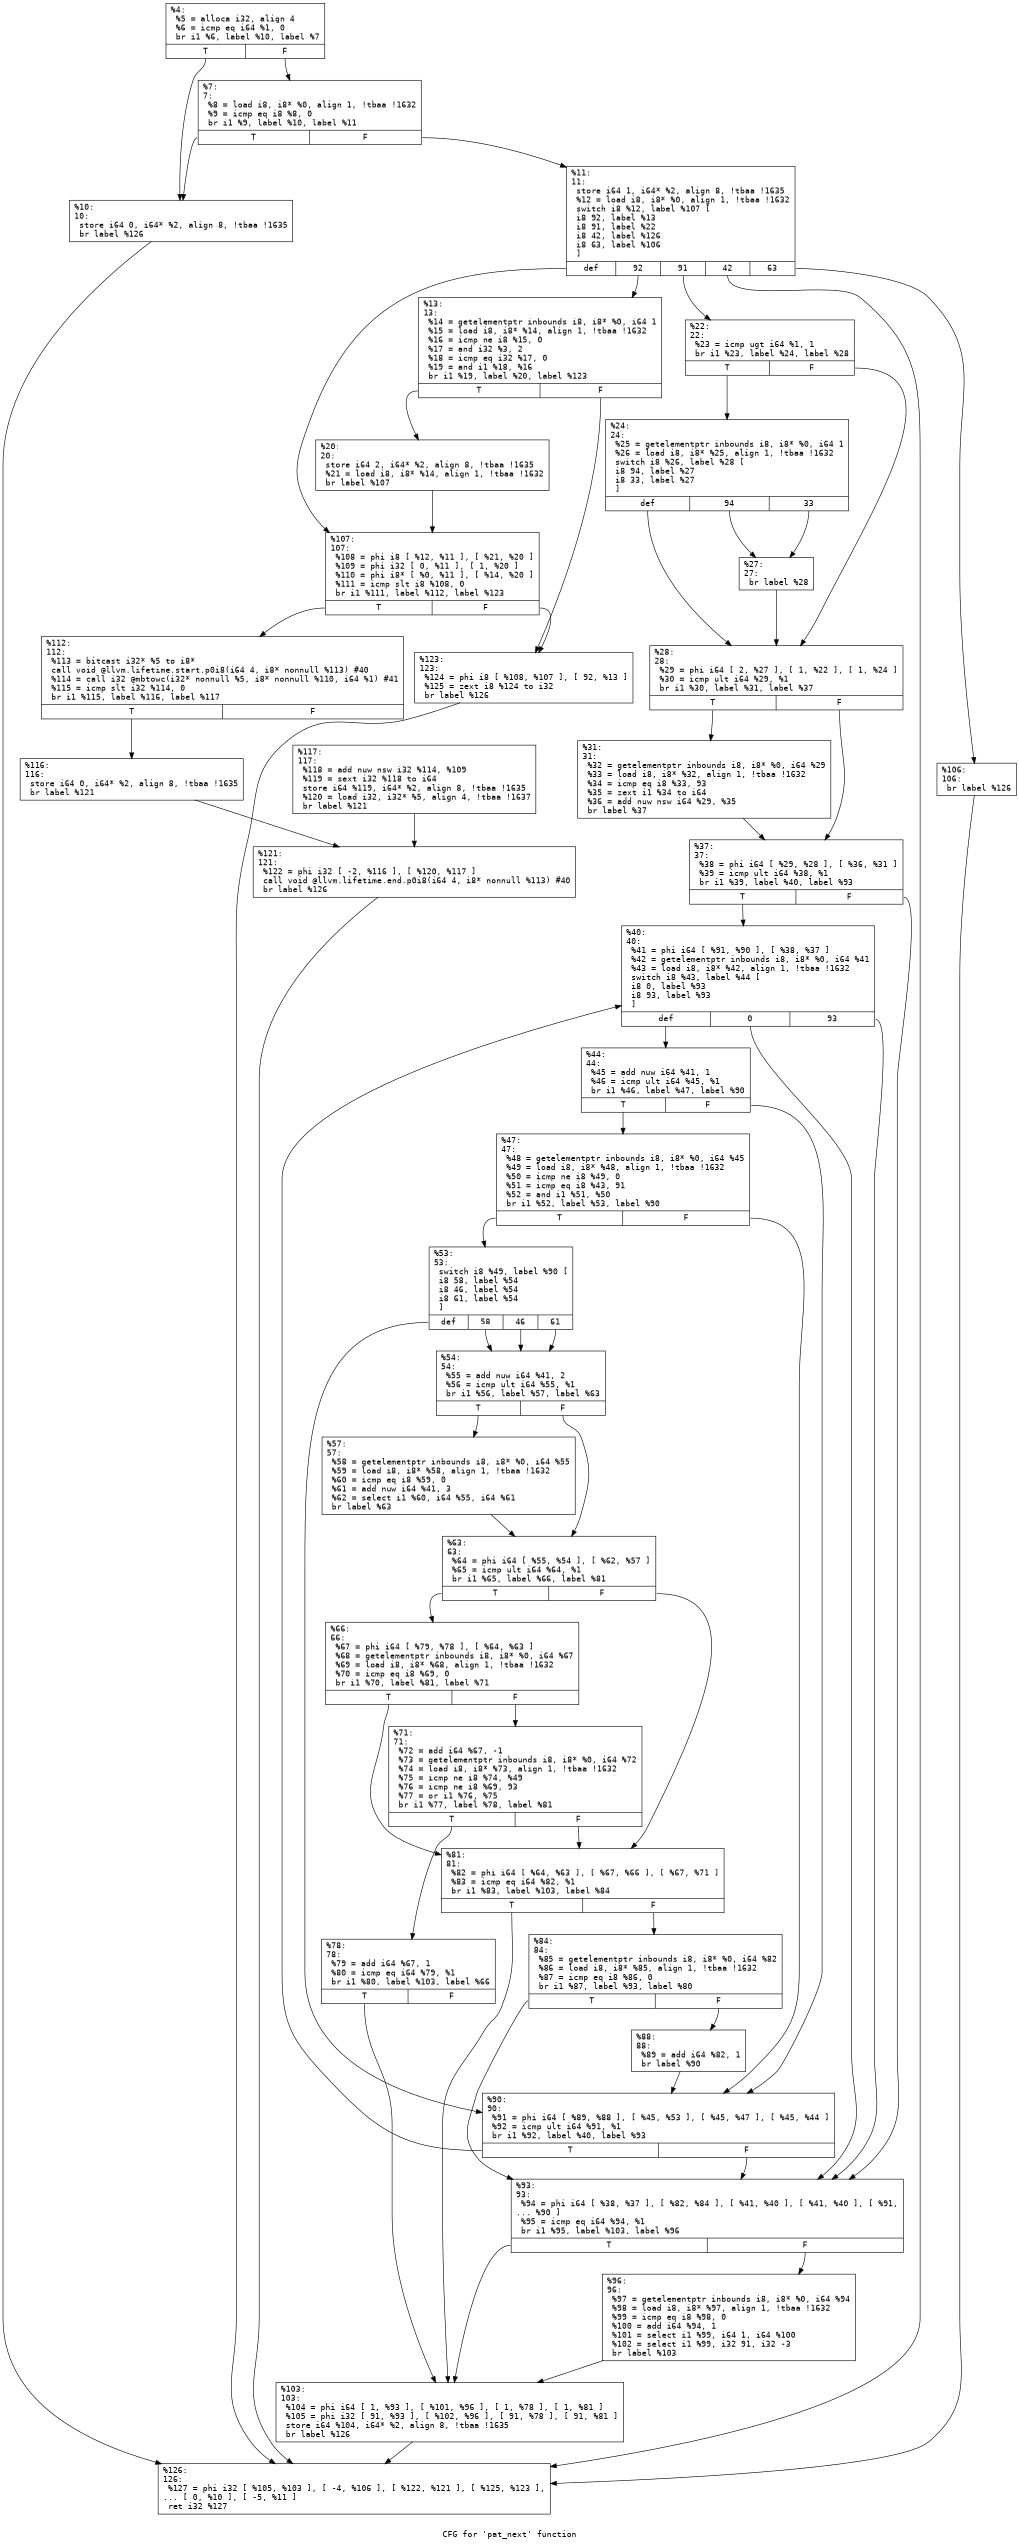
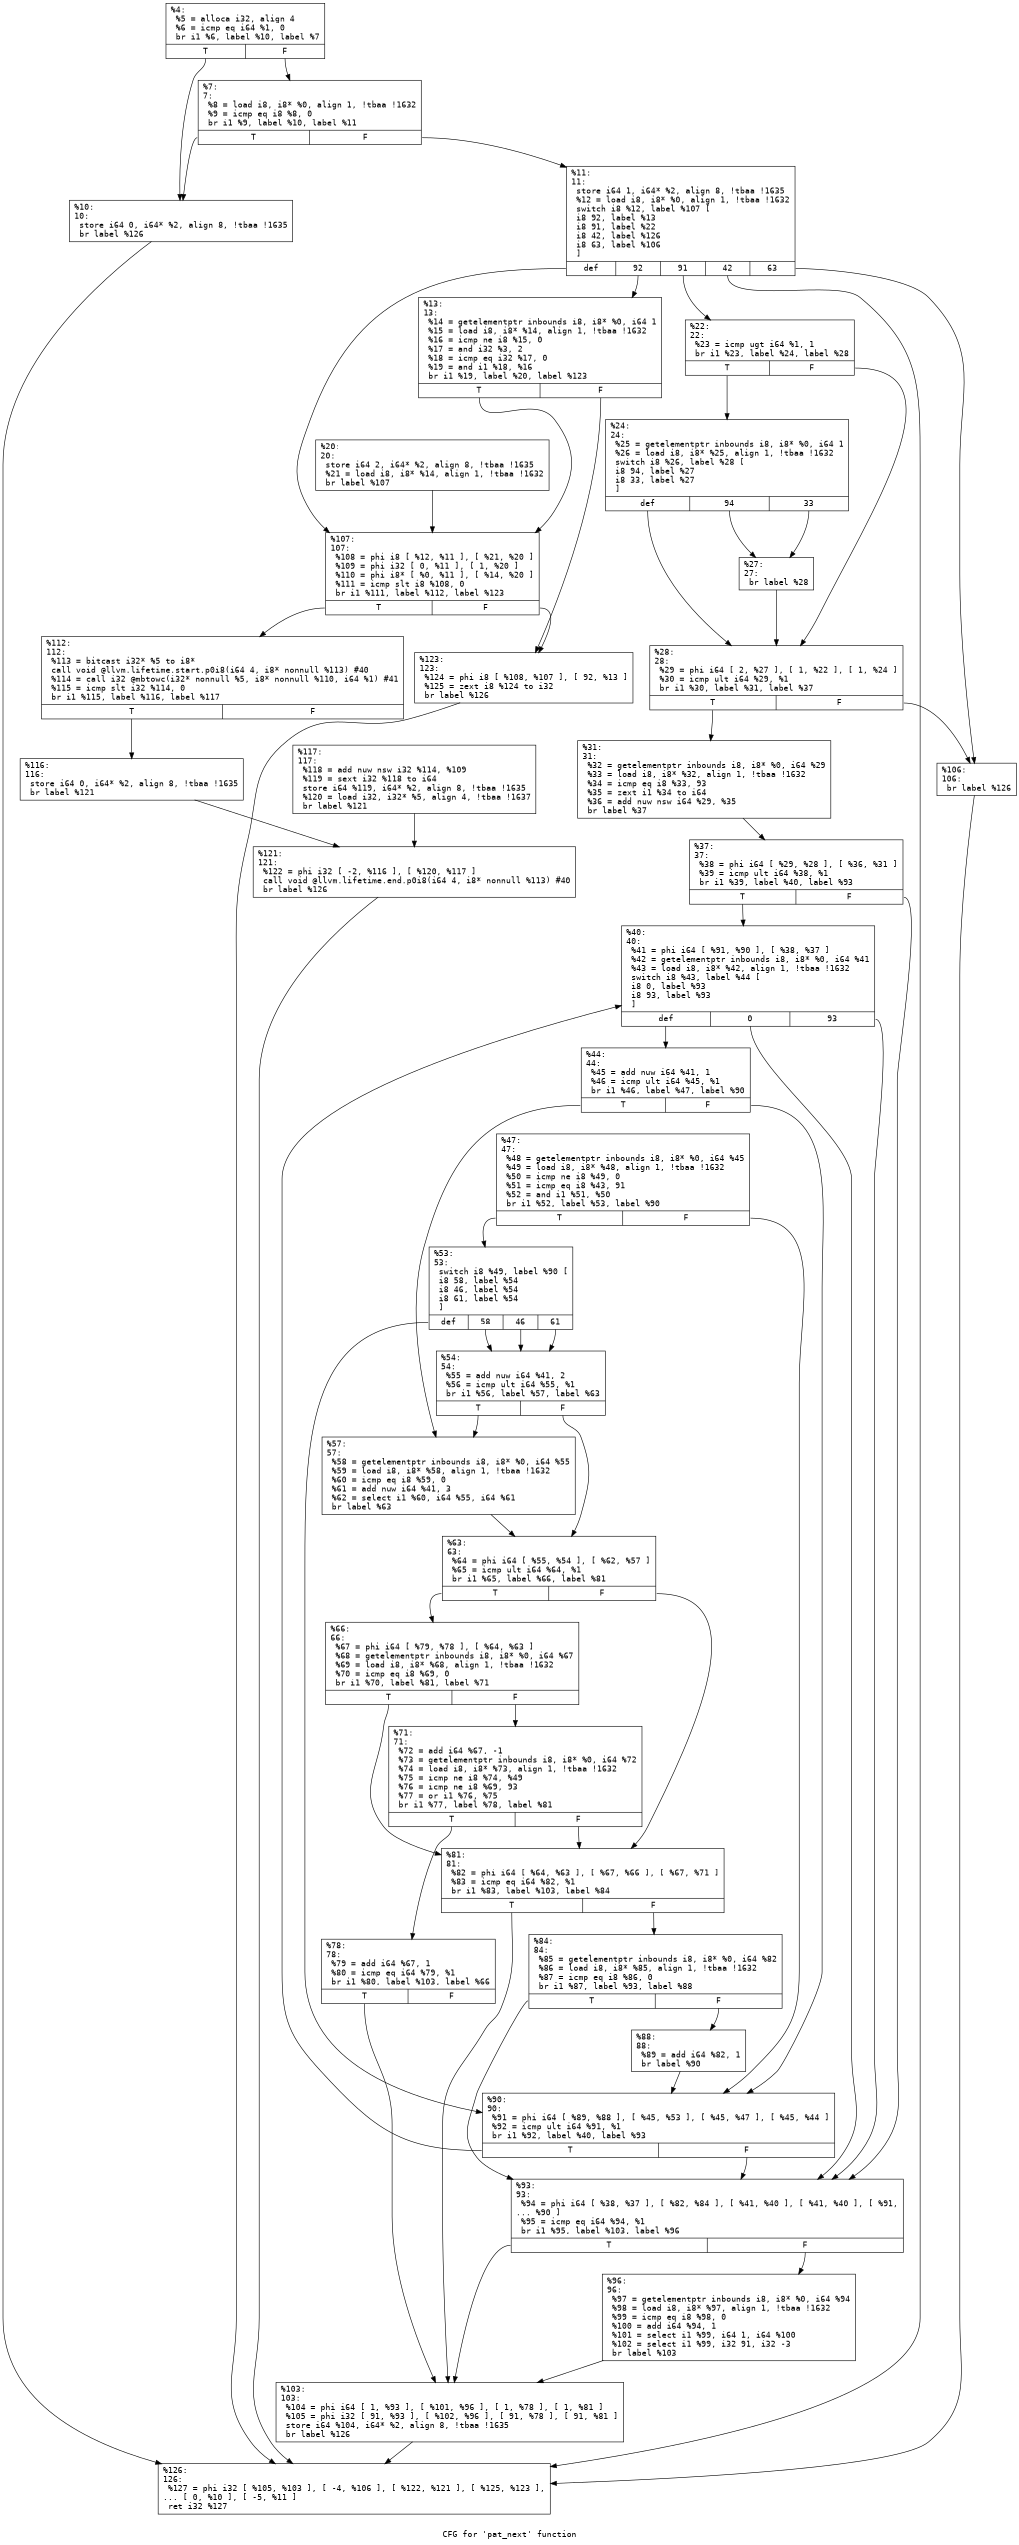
edge "%13:" -> "%20:": now "%13:" -> "%107:"
edge "%28:" -> "%37:": now "%28:" -> "%106:"
edge "%44:" -> "%47:": now "%44:" -> "%57:"
node "%84:": text "br i1 %87, label %93, label %80" -> "br i1 %87, label %93, label %88"
